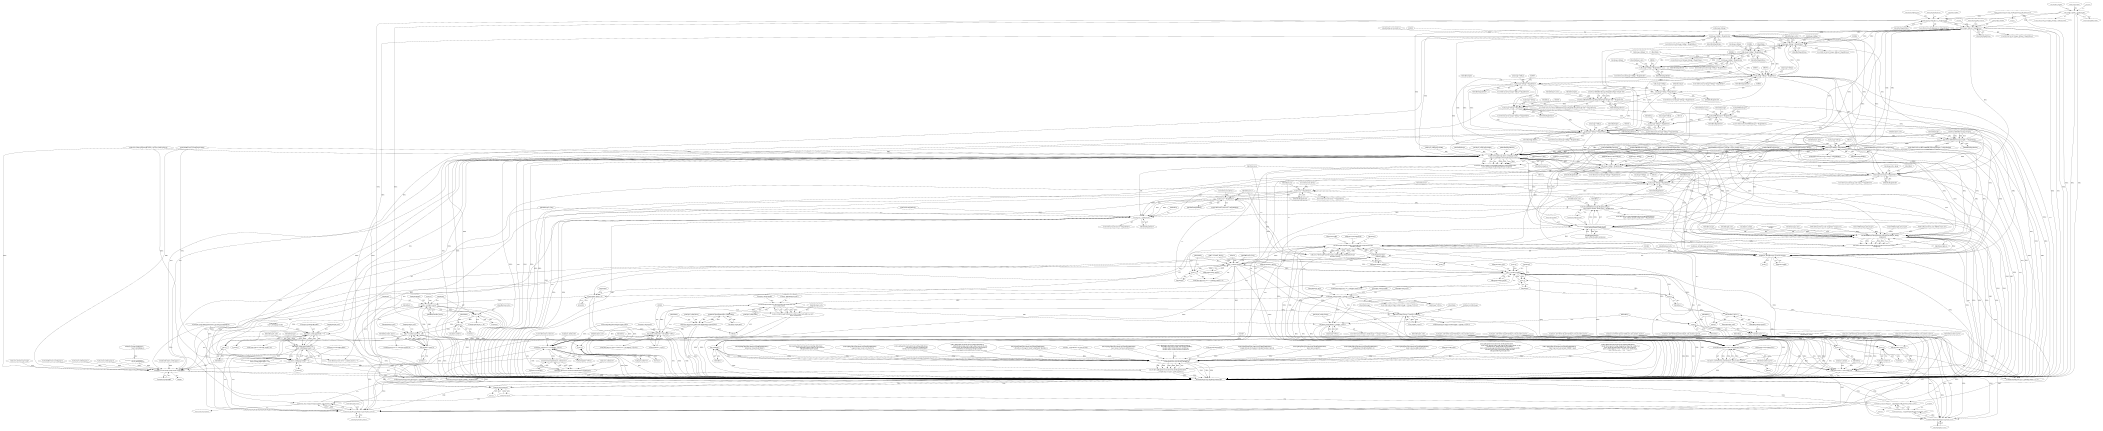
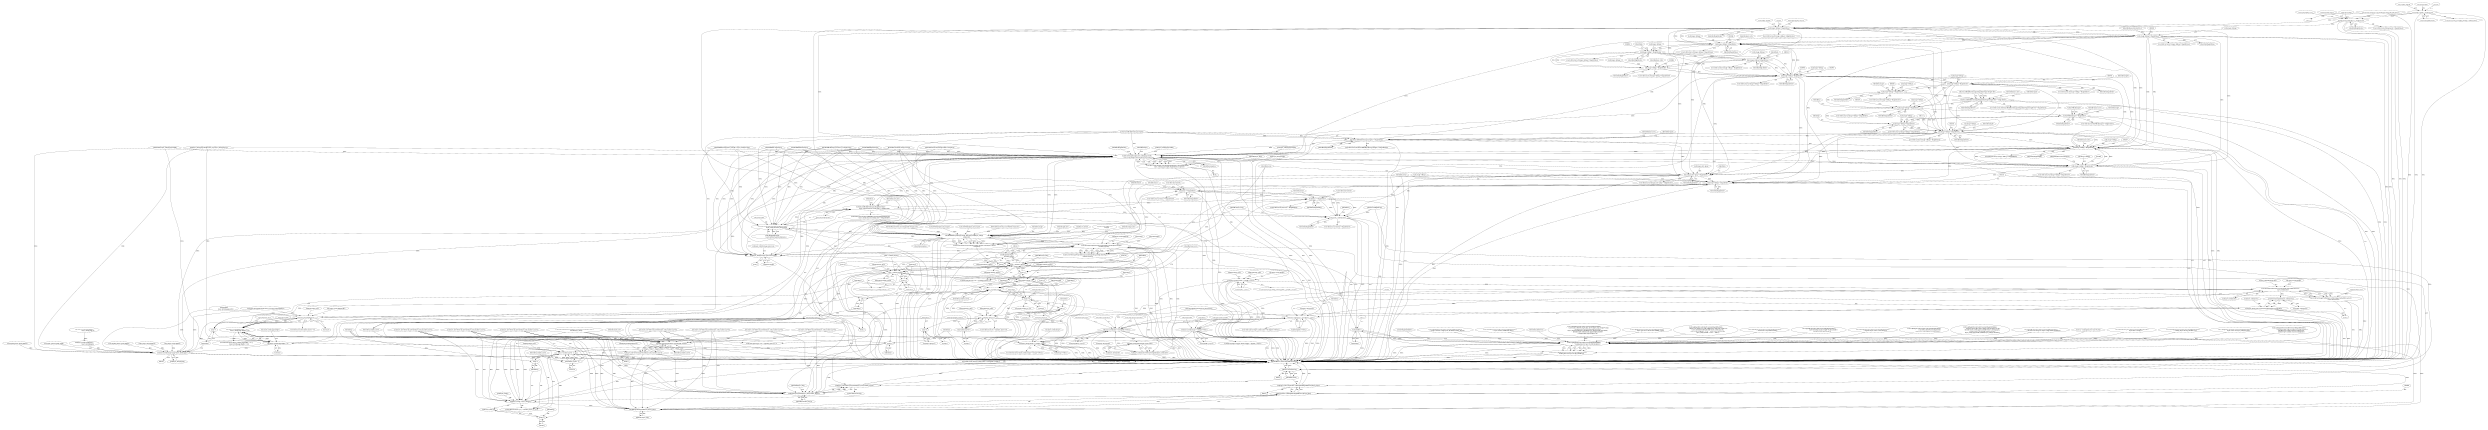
edge "(Call,layer_info[j+1])" -> "(Call,layer_info[j] = layer_info[j+1])": now "(Call,(LayerInfo *) RelinquishMagickMemory(layer_info))" -> "(Call,layer_info[j] = layer_info[j+1])"
